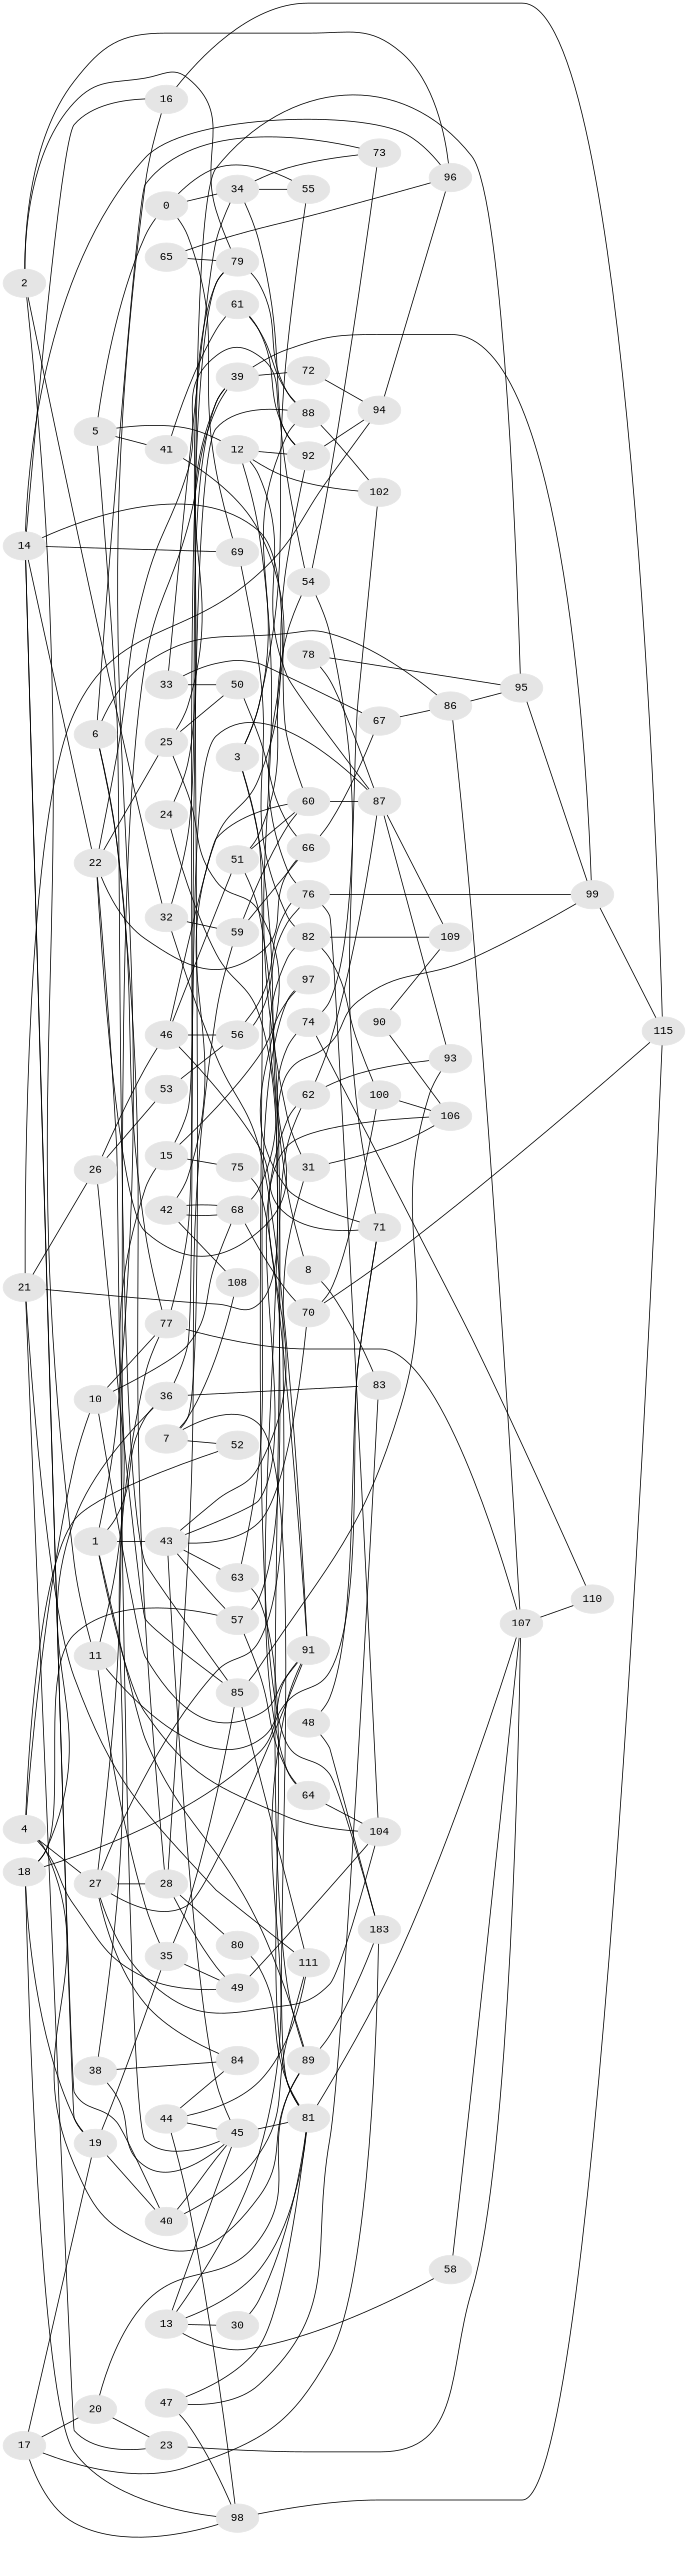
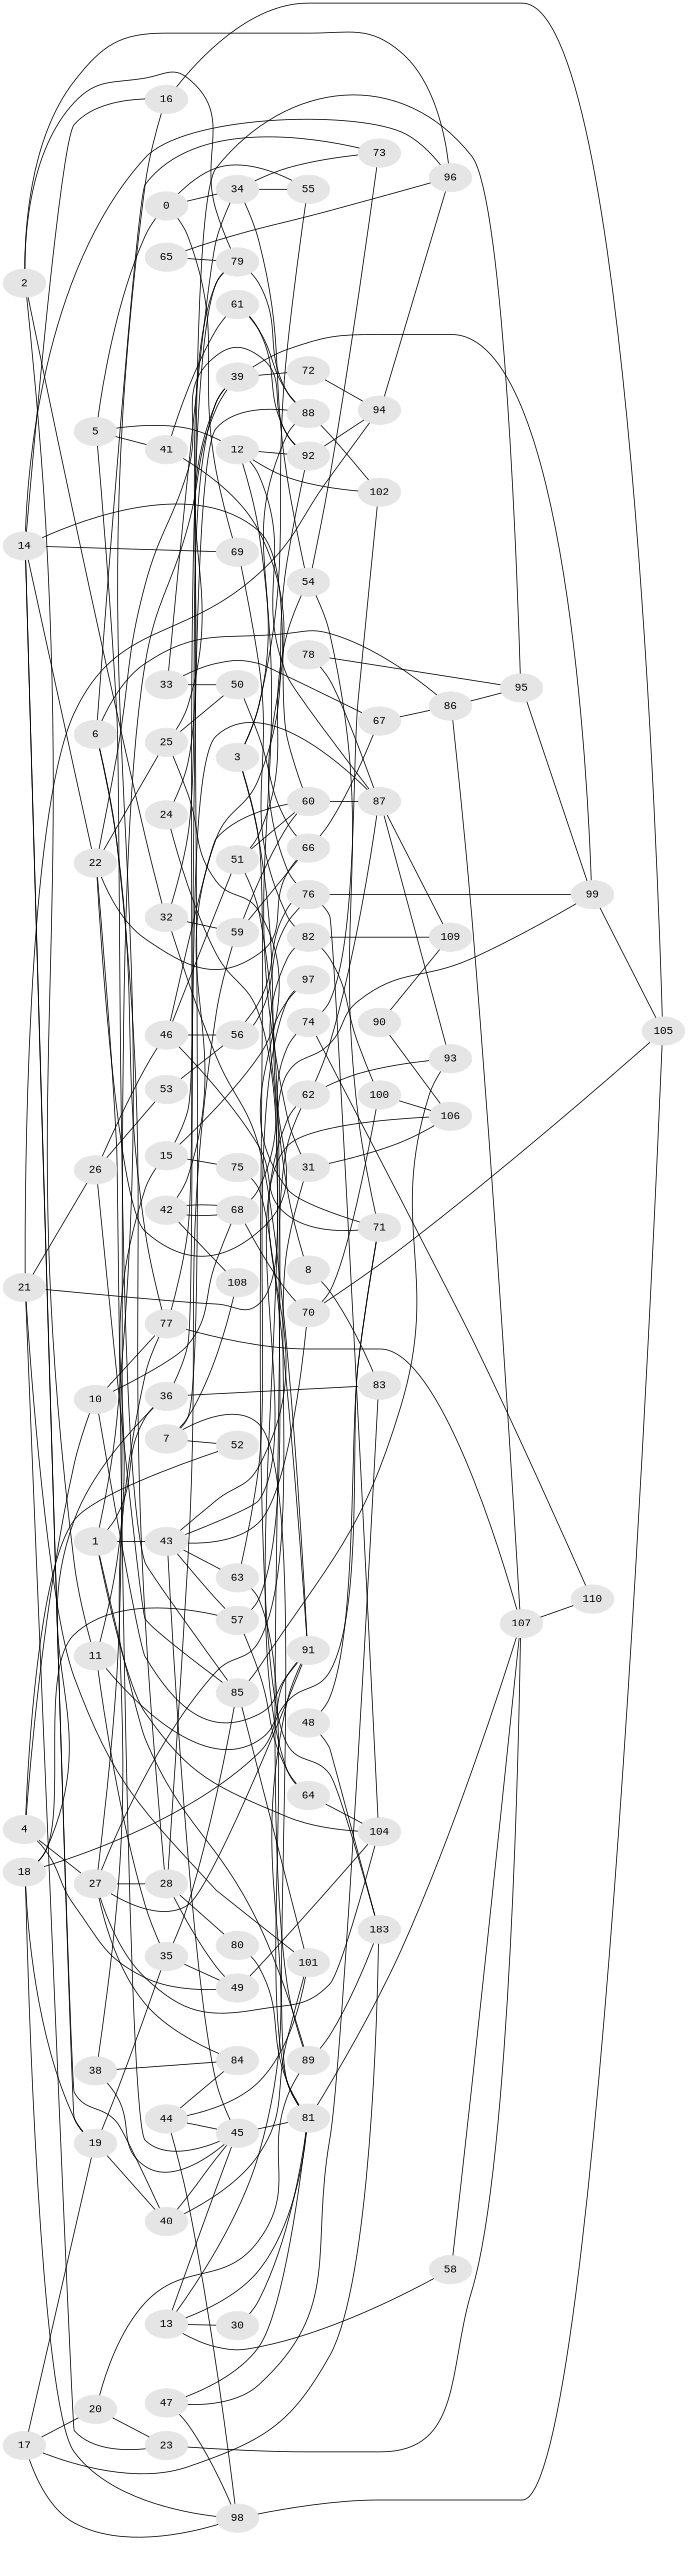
node "115": label "115" -> "105"
node "111": label "111" -> "101"
edge "4" -- "89": removed
